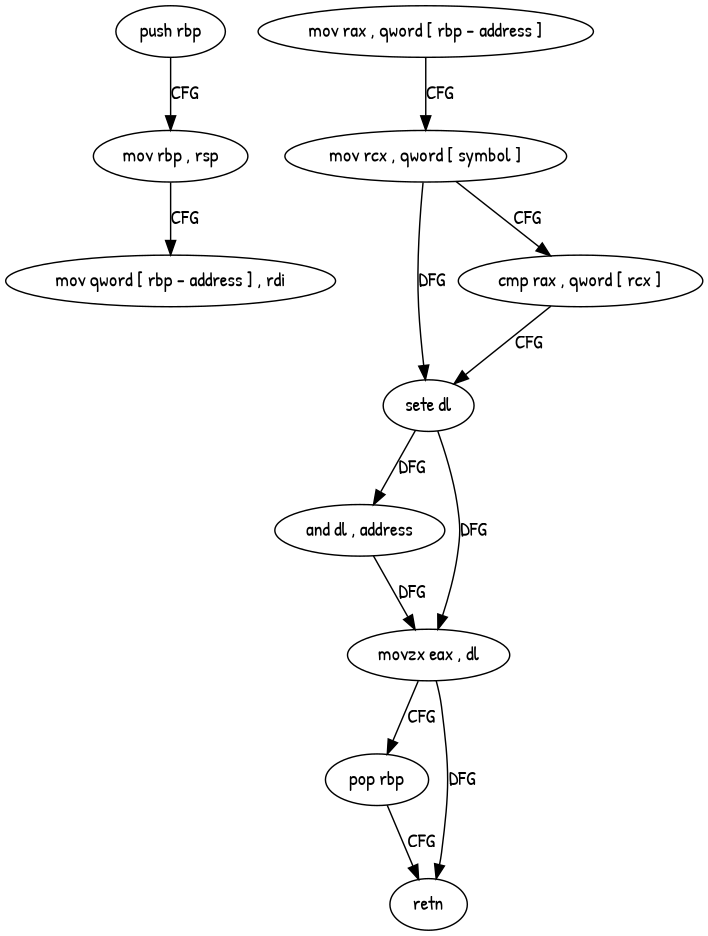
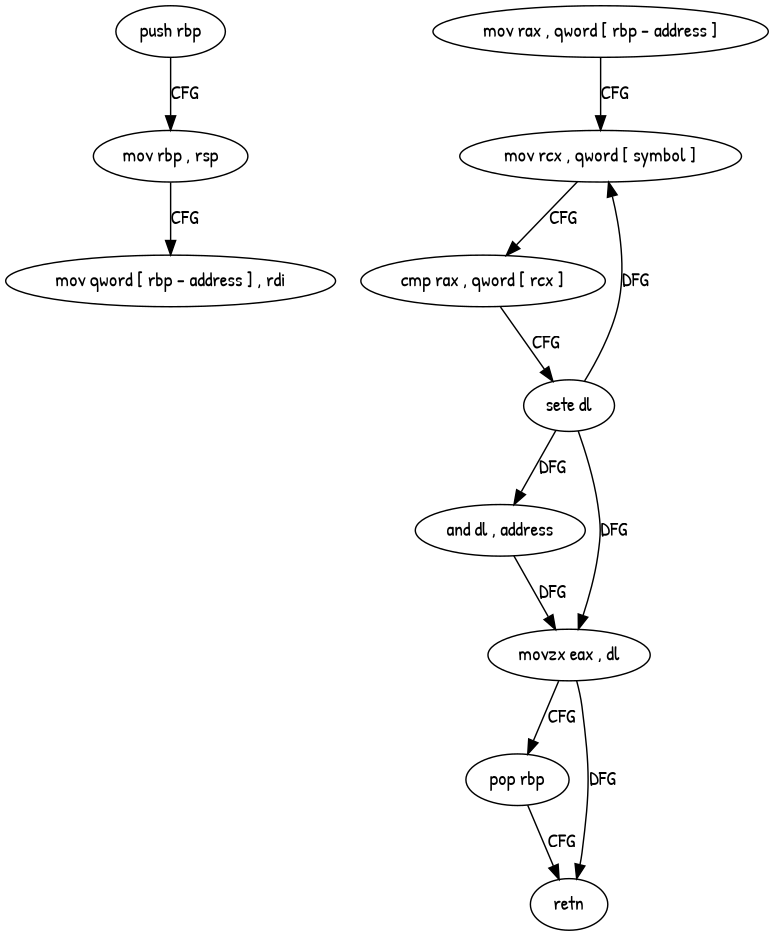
edge "mov rcx , qword [ symbol ]" -> "sete dl": reversed
